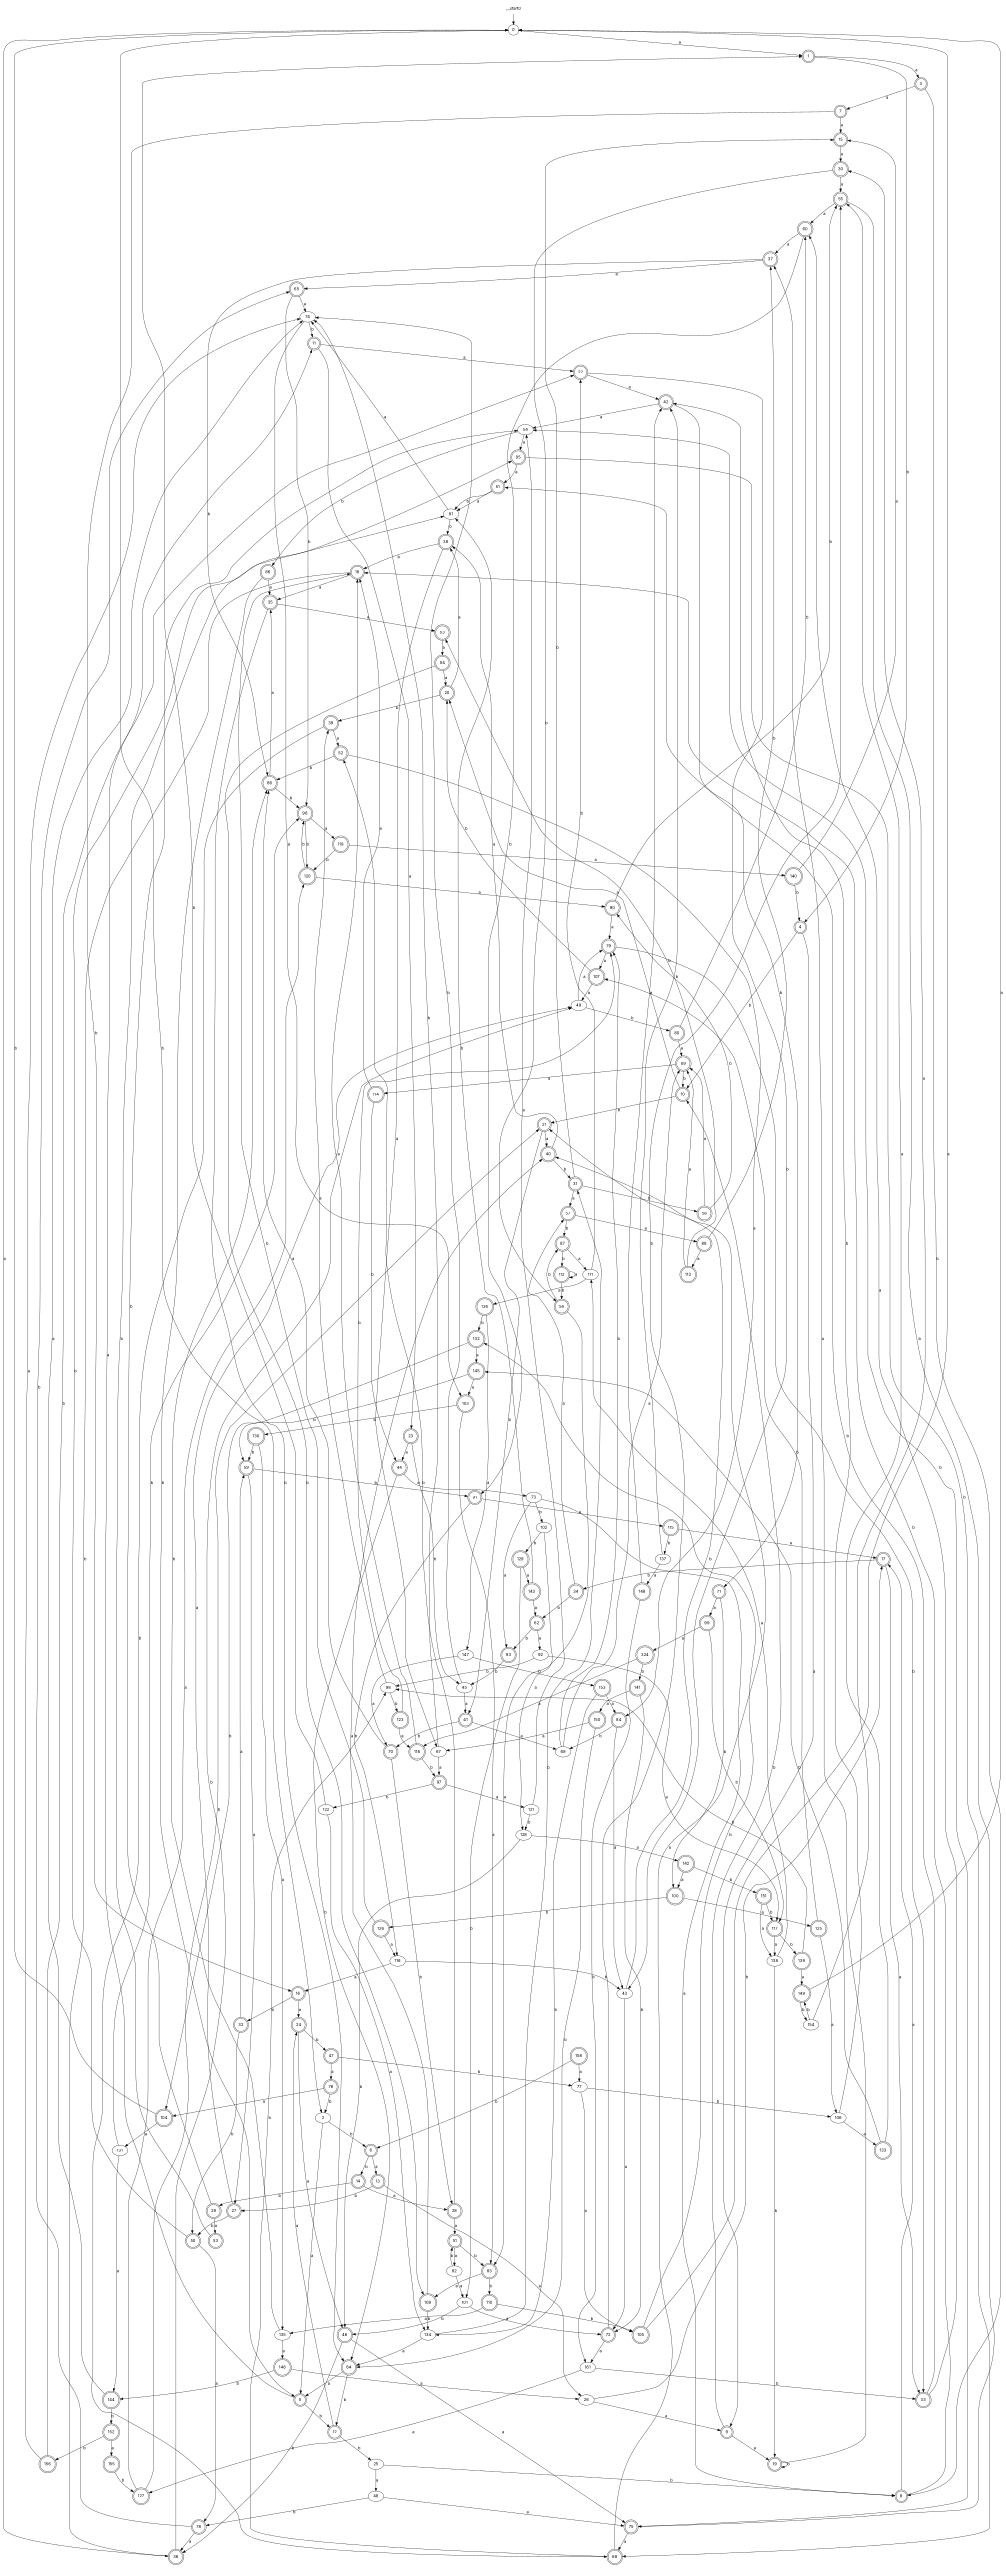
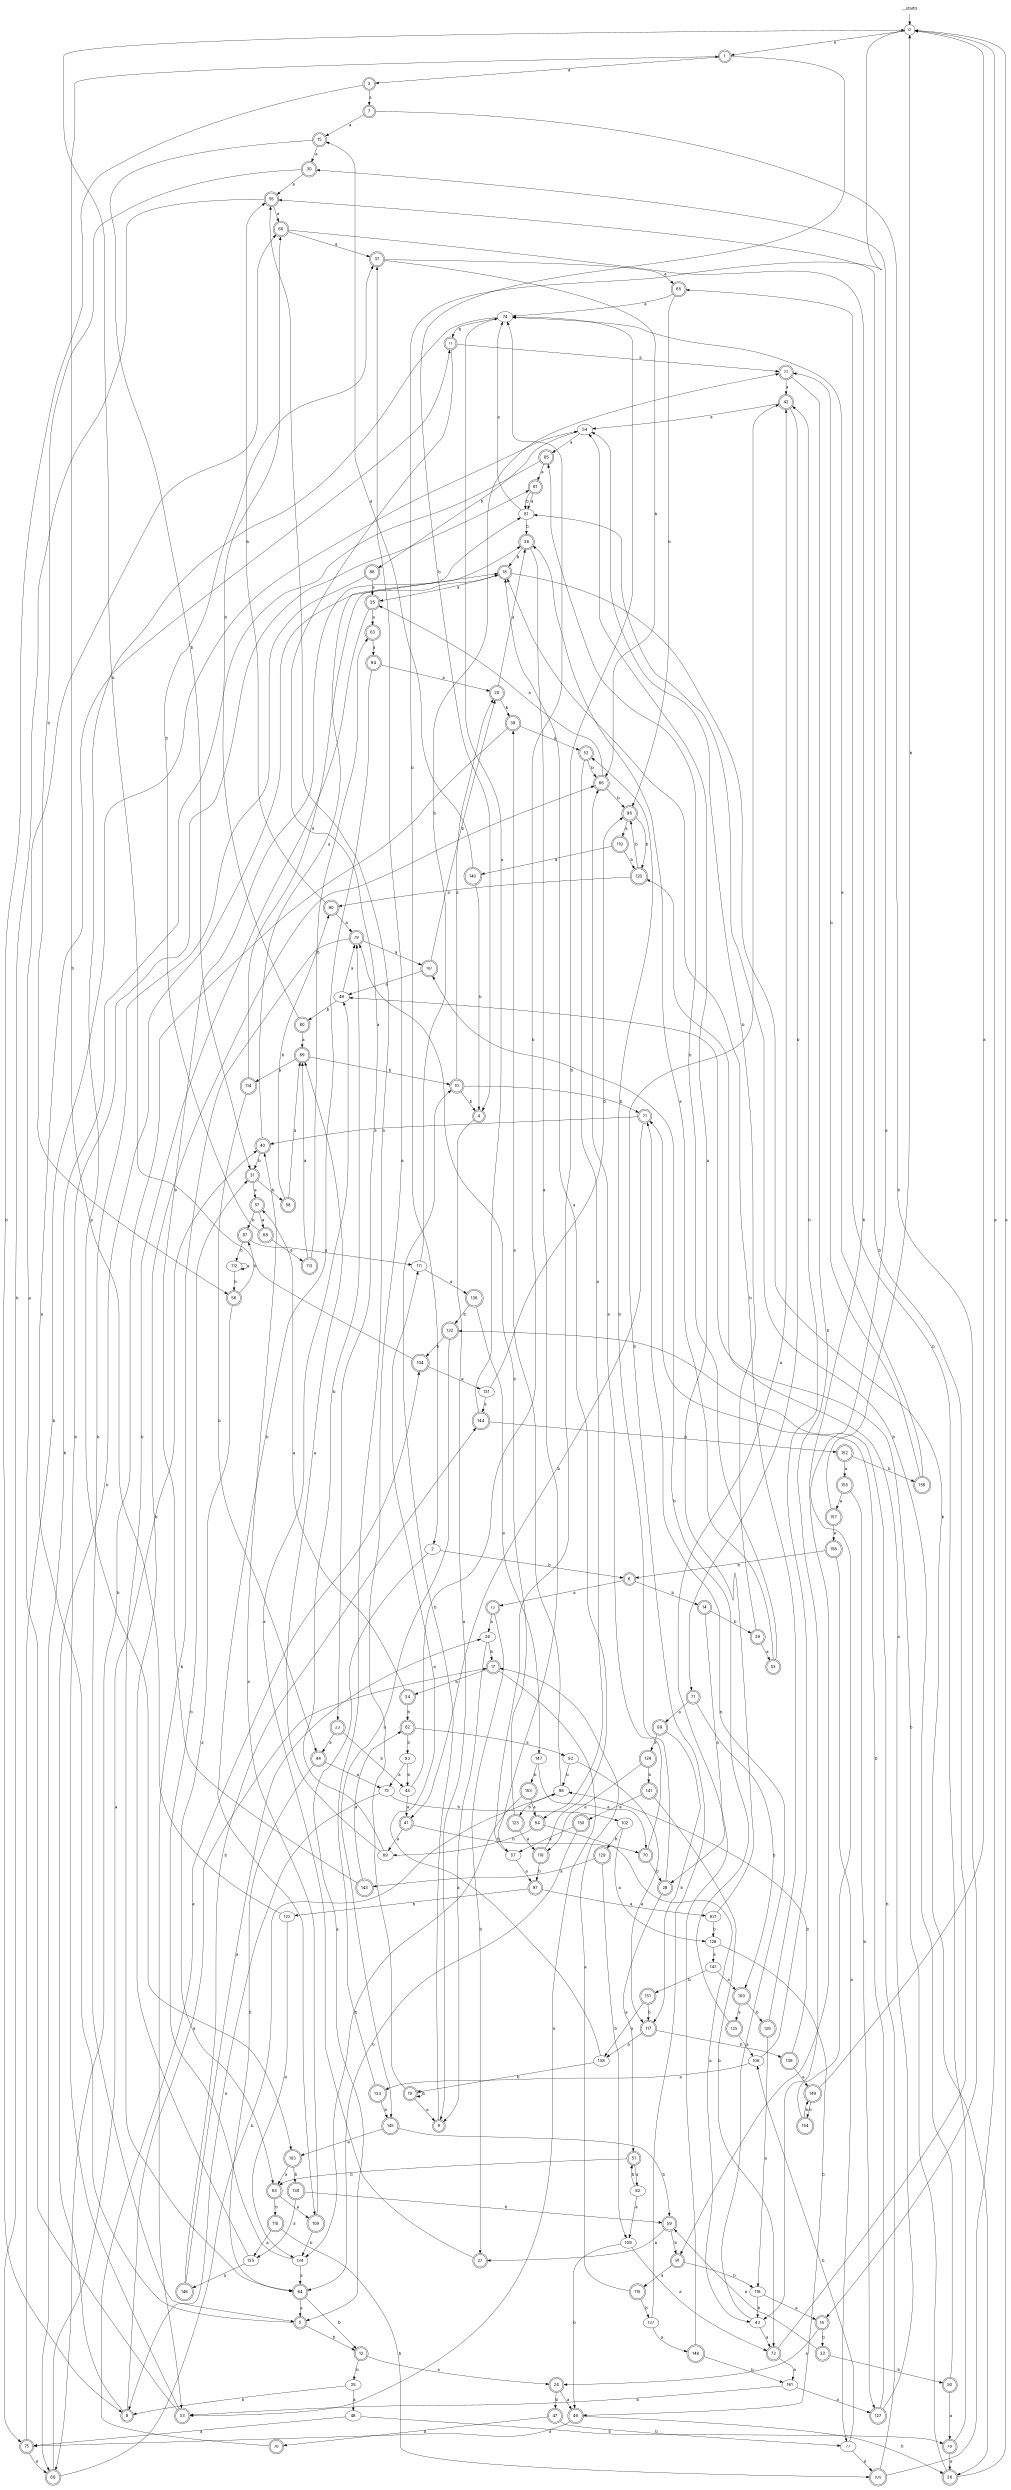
edge "31" -> "15": reversed
edge "4" -> "10": reversed
edge "53" -> "38": added, label "a"
node "112": shape doublecircle -> ellipse
node "157": added
edge "73" -> "93": reversed
node "93": shape doublecircle -> ellipse
node "324": label "324" -> "124"
node "121": label "121" -> "621"
node "142": shape doublecircle -> ellipse
node "154": shape ellipse -> doublecircle
edge "76" -> "2": removed, label "b"
edge "27" -> "50": removed, label "b"
node "101": label "101" -> "108"
edge "9" -> "19": reversed
